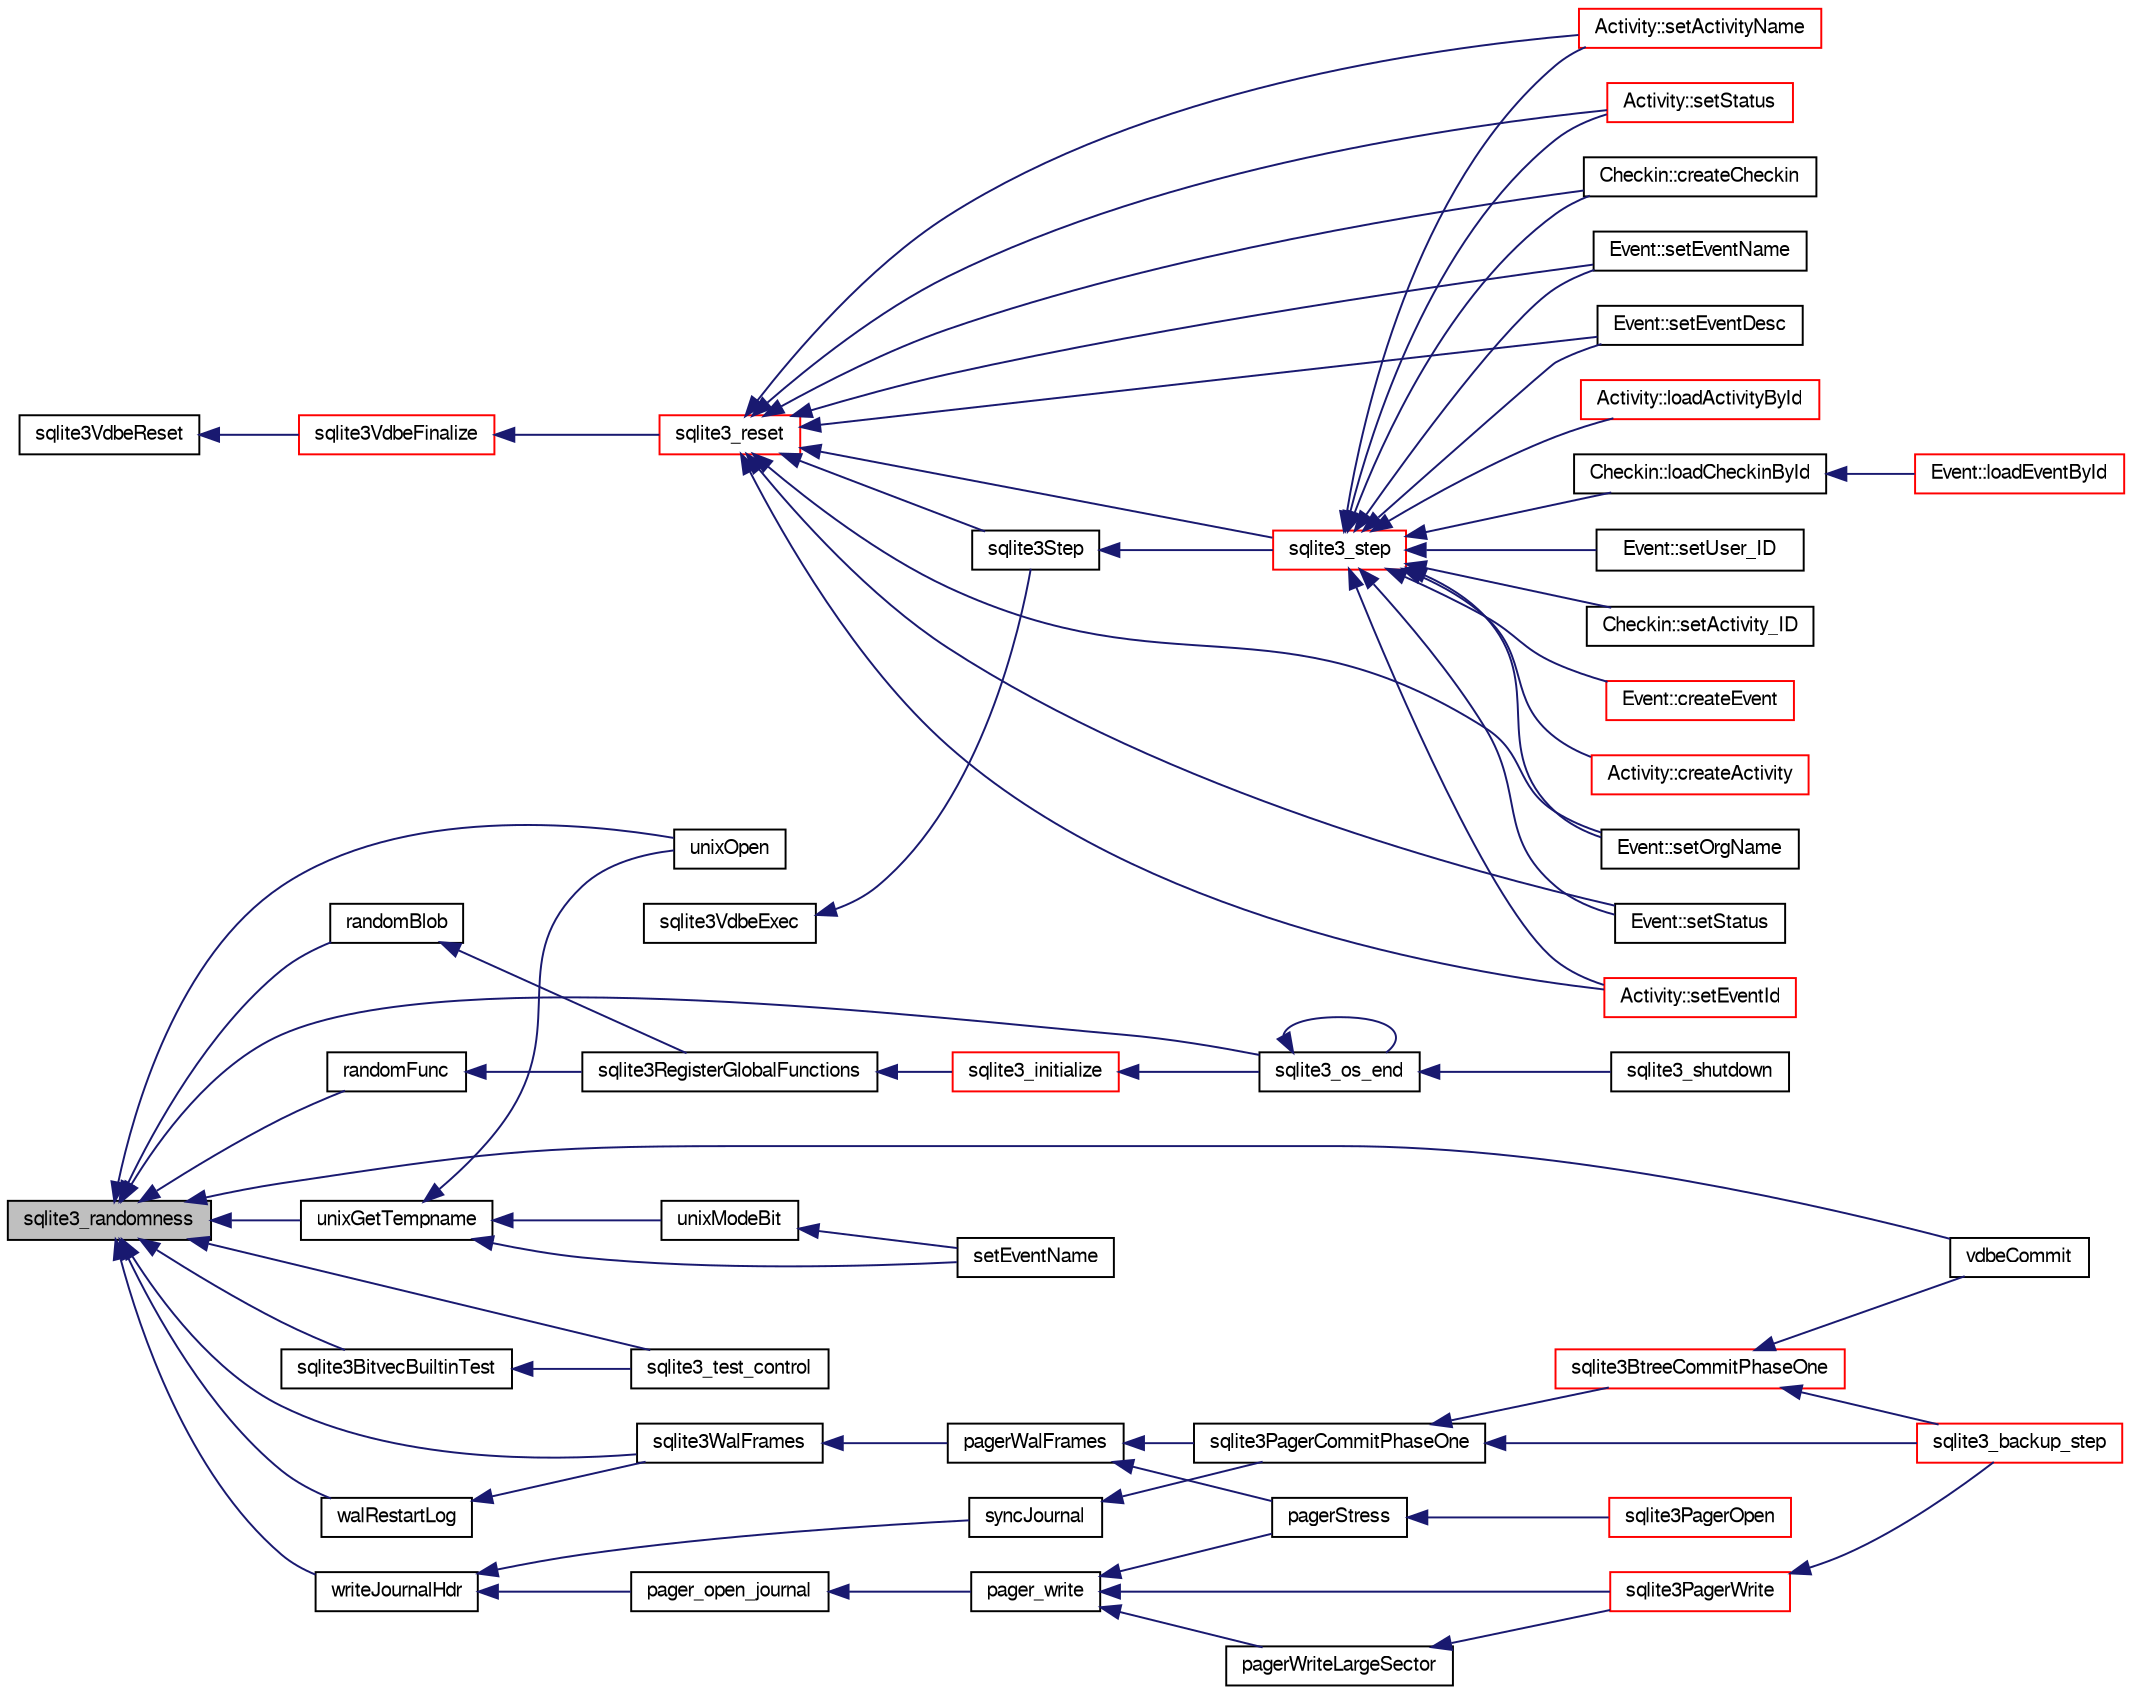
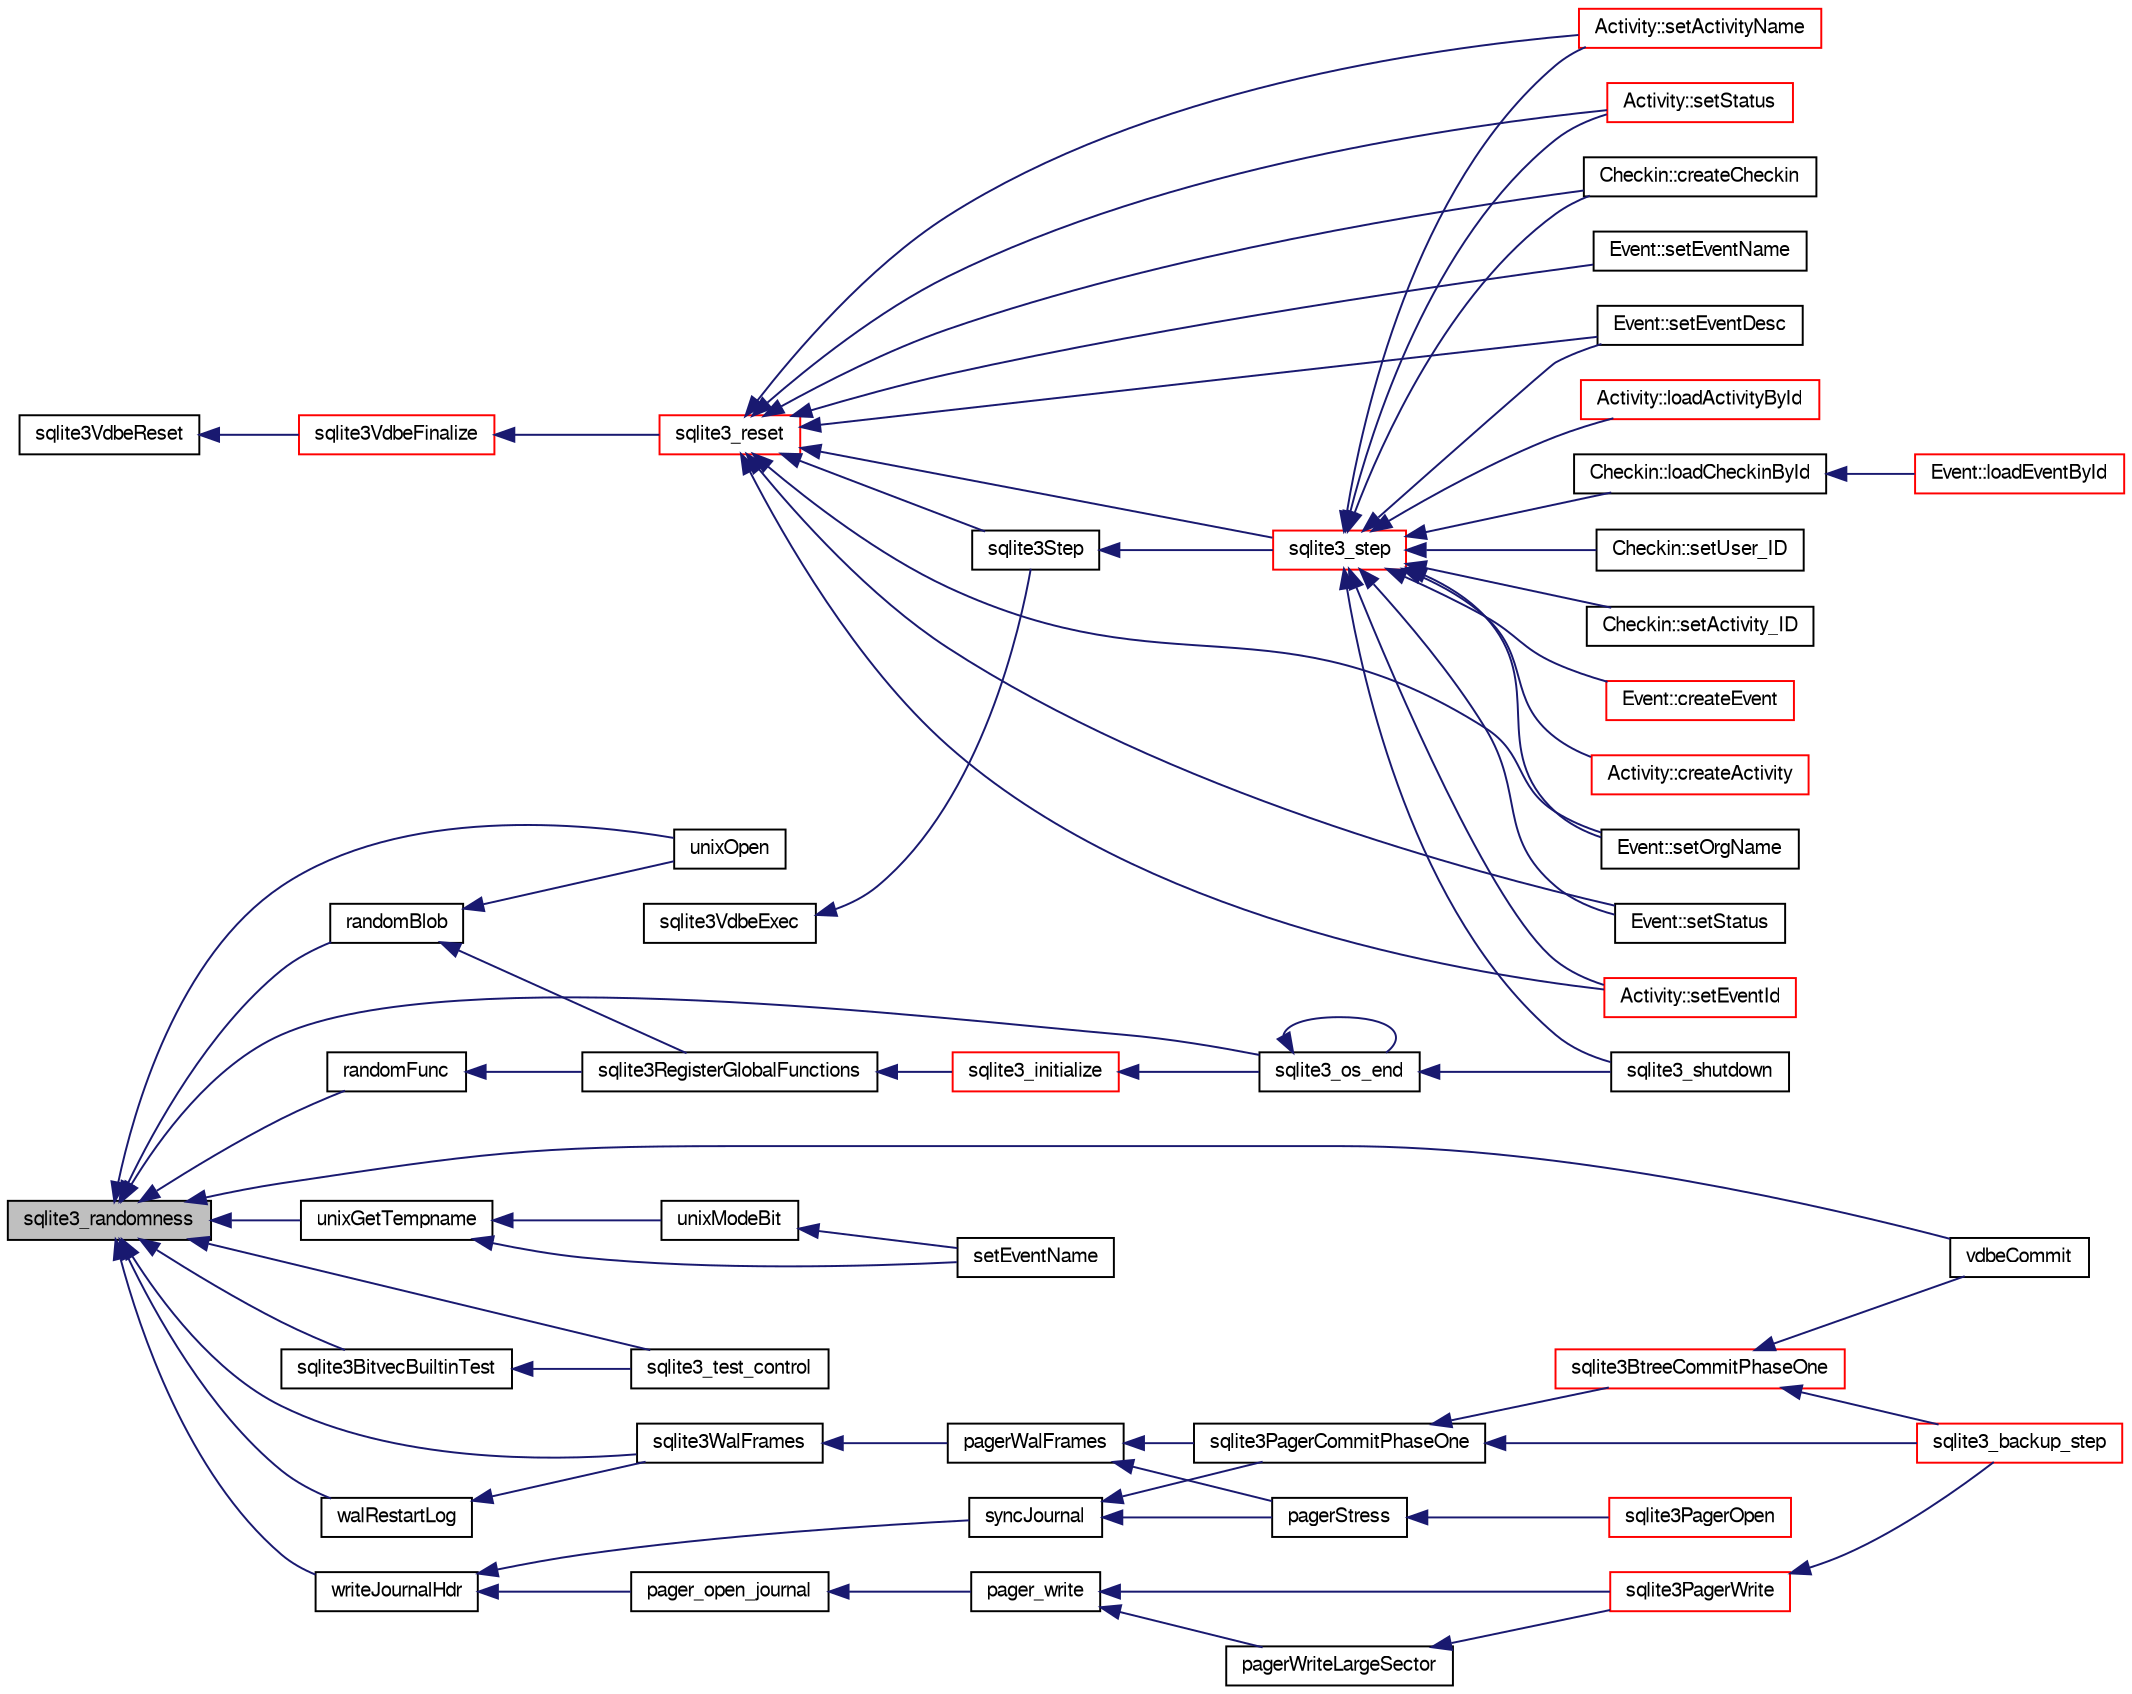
edge "Event::setEventName" -> "sqlite3_step": now "sqlite3_shutdown" -> "sqlite3_step"
node "Event::setUser_ID": label "Event::setUser_ID" -> "Checkin::setUser_ID"
edge "unixOpen" -> "unixGetTempname": now "unixOpen" -> "randomBlob"
edge "pagerStress" -> "pager_write": now "pagerStress" -> "syncJournal"
